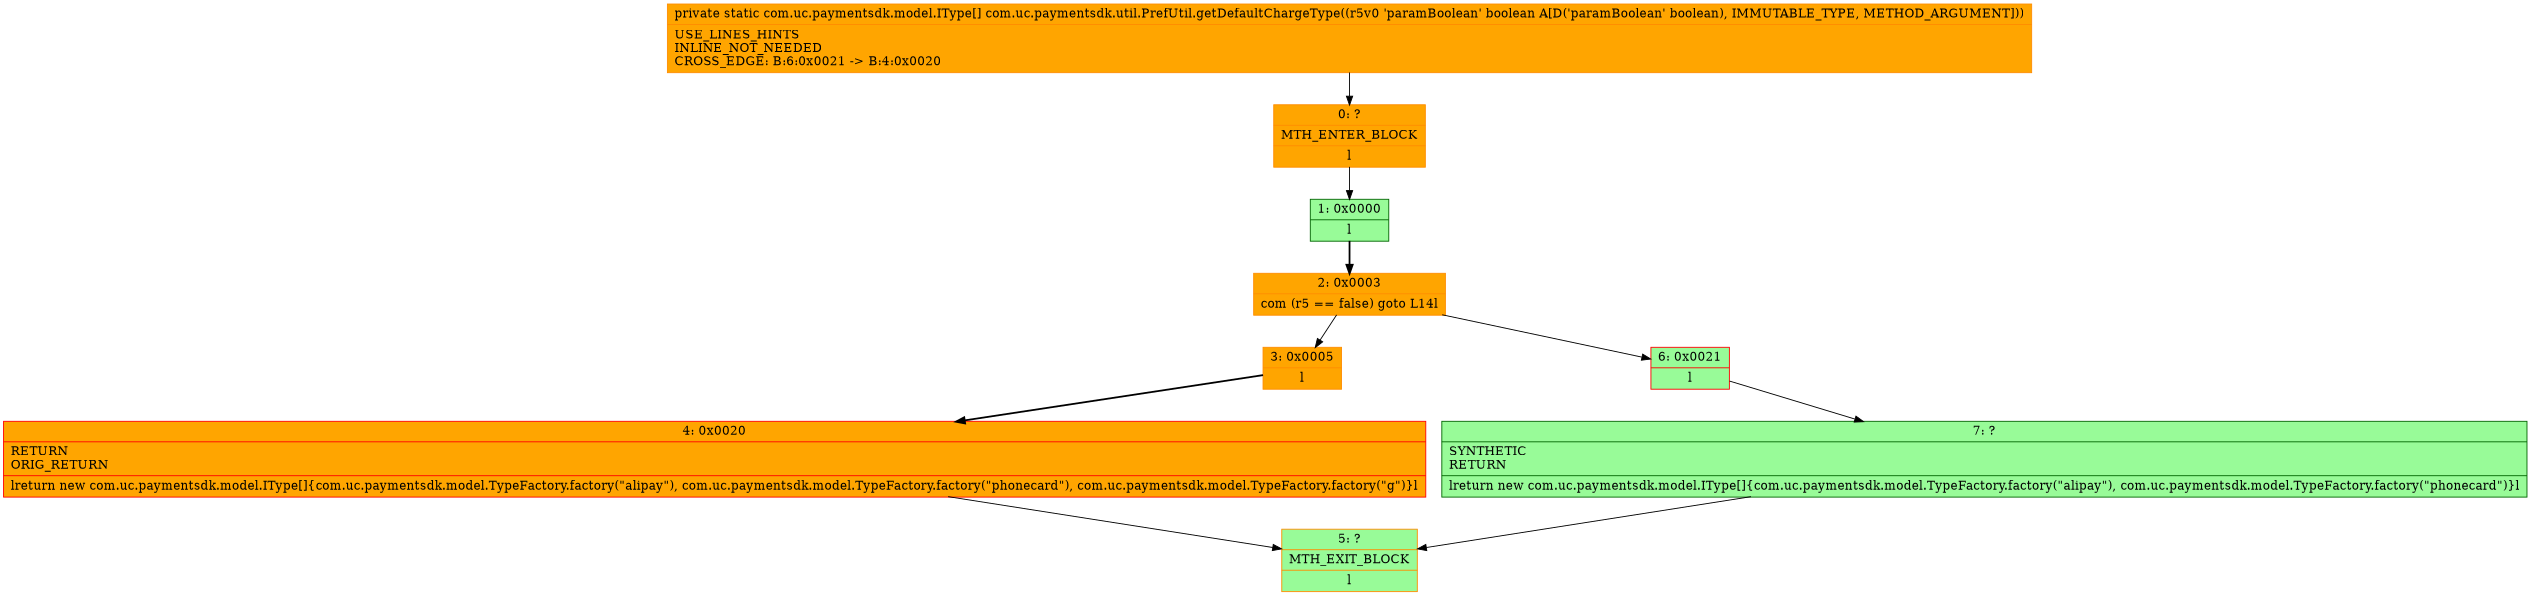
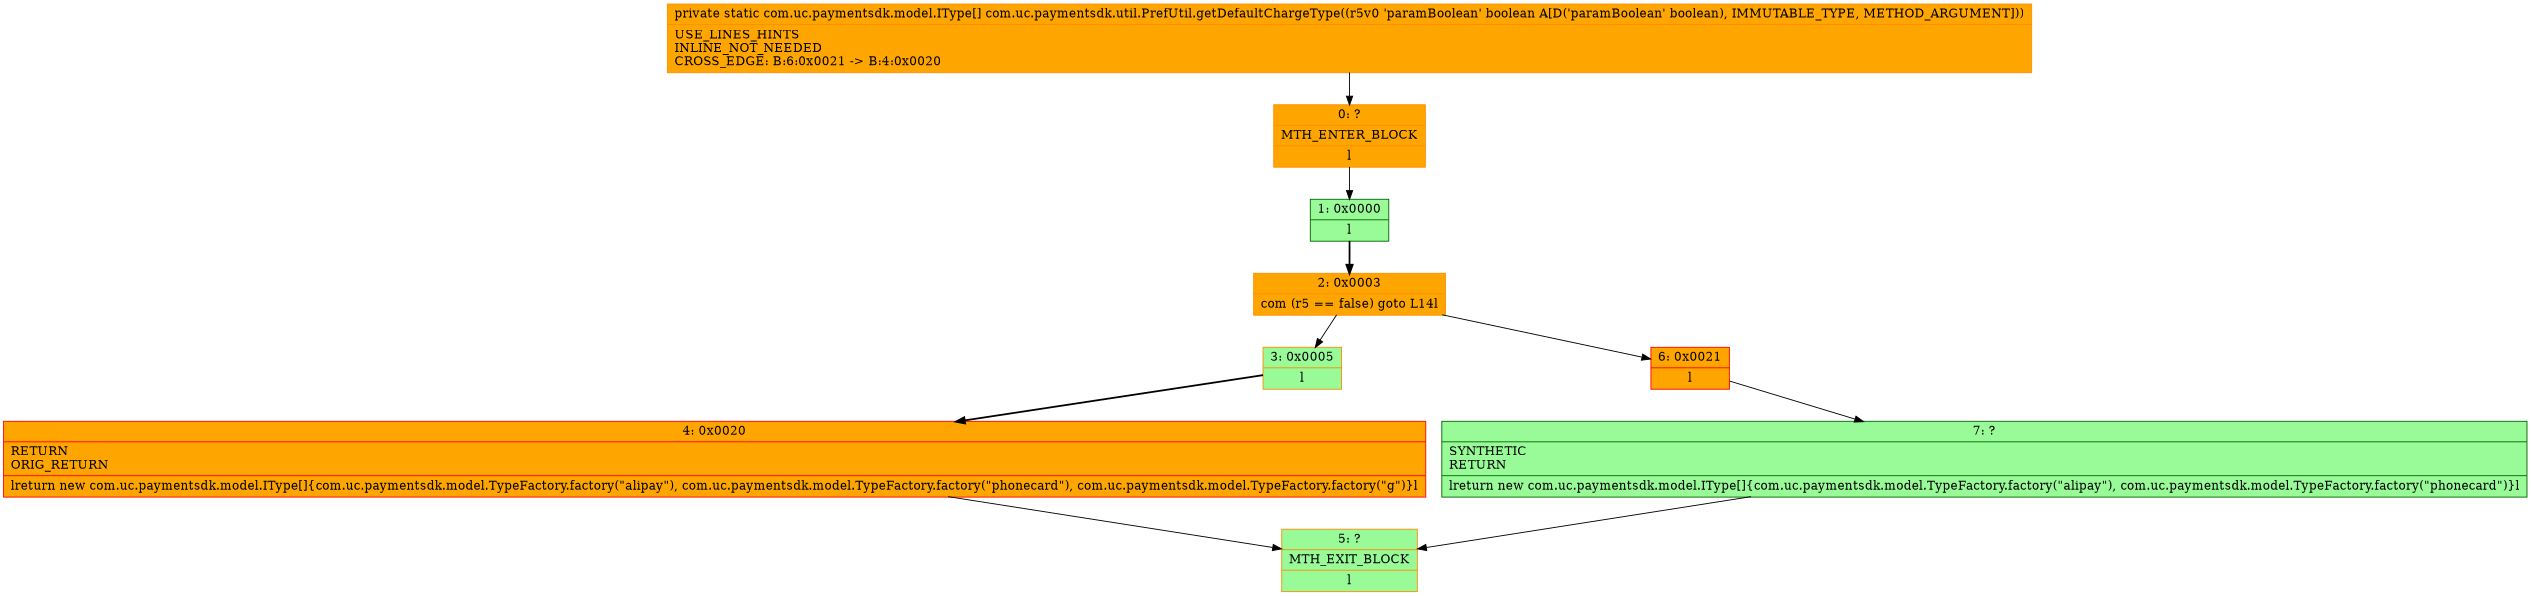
node "3: 0x0005": fillcolor orange -> palegreen
node "6: 0x0021": fillcolor palegreen -> orange
